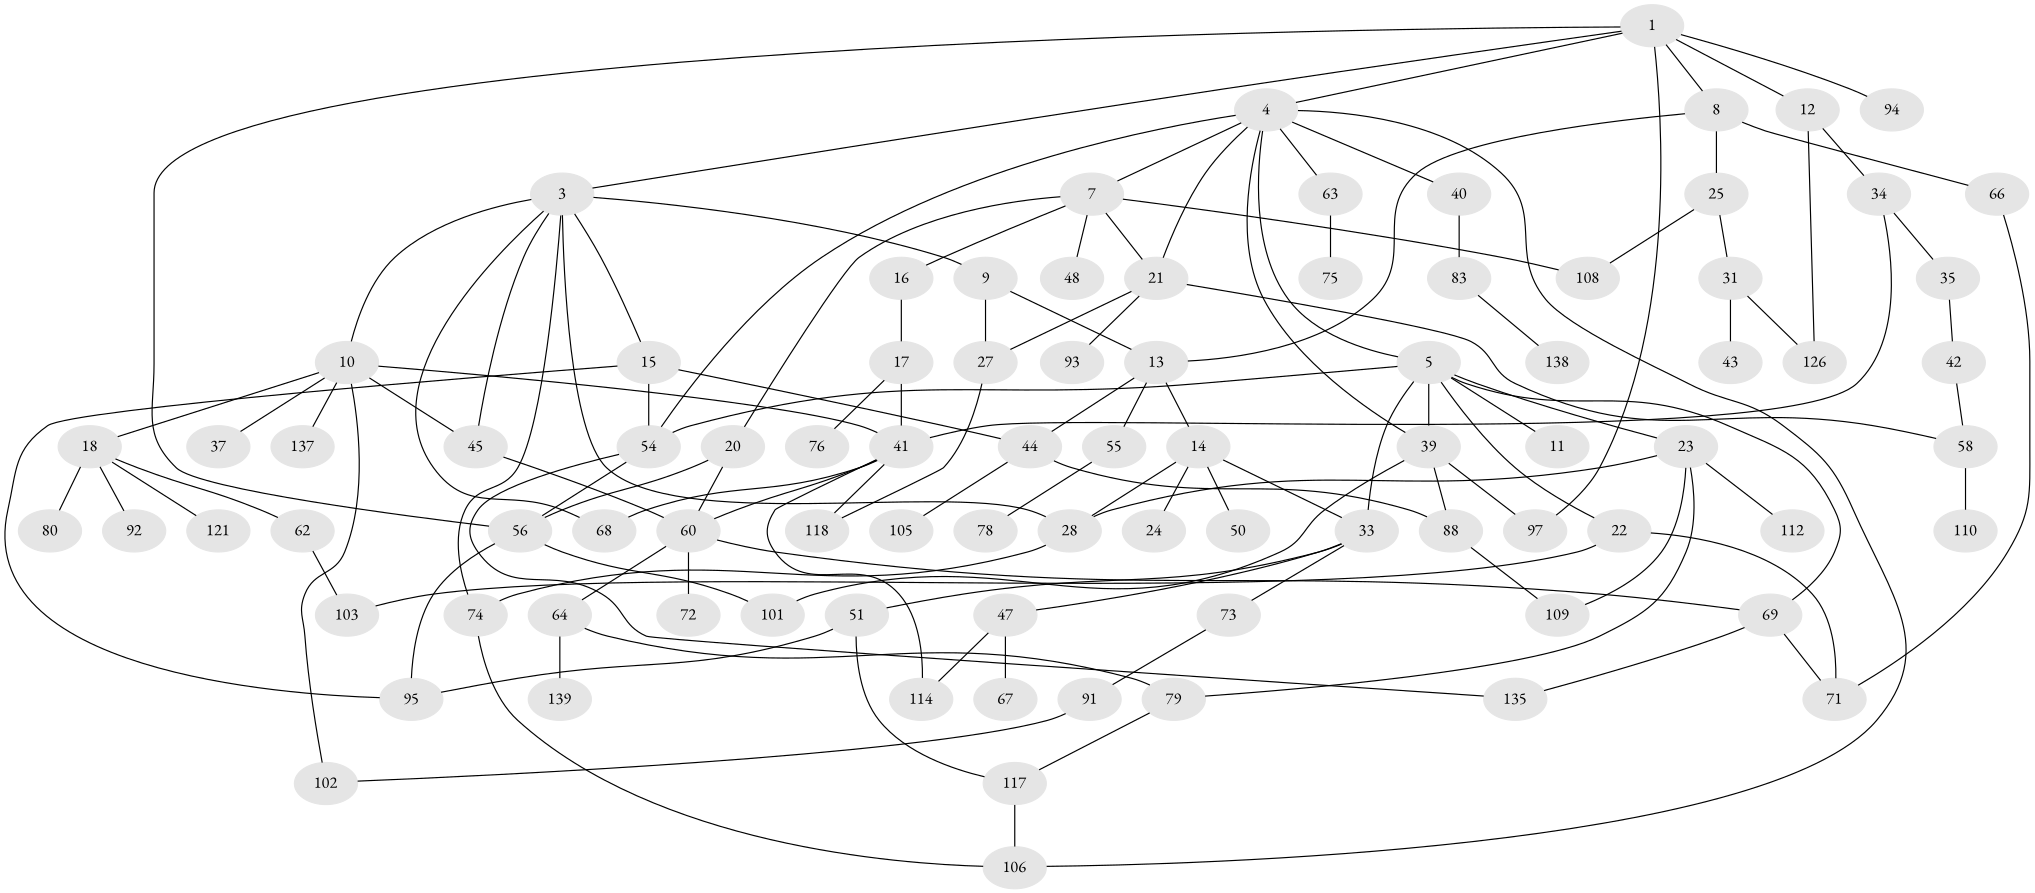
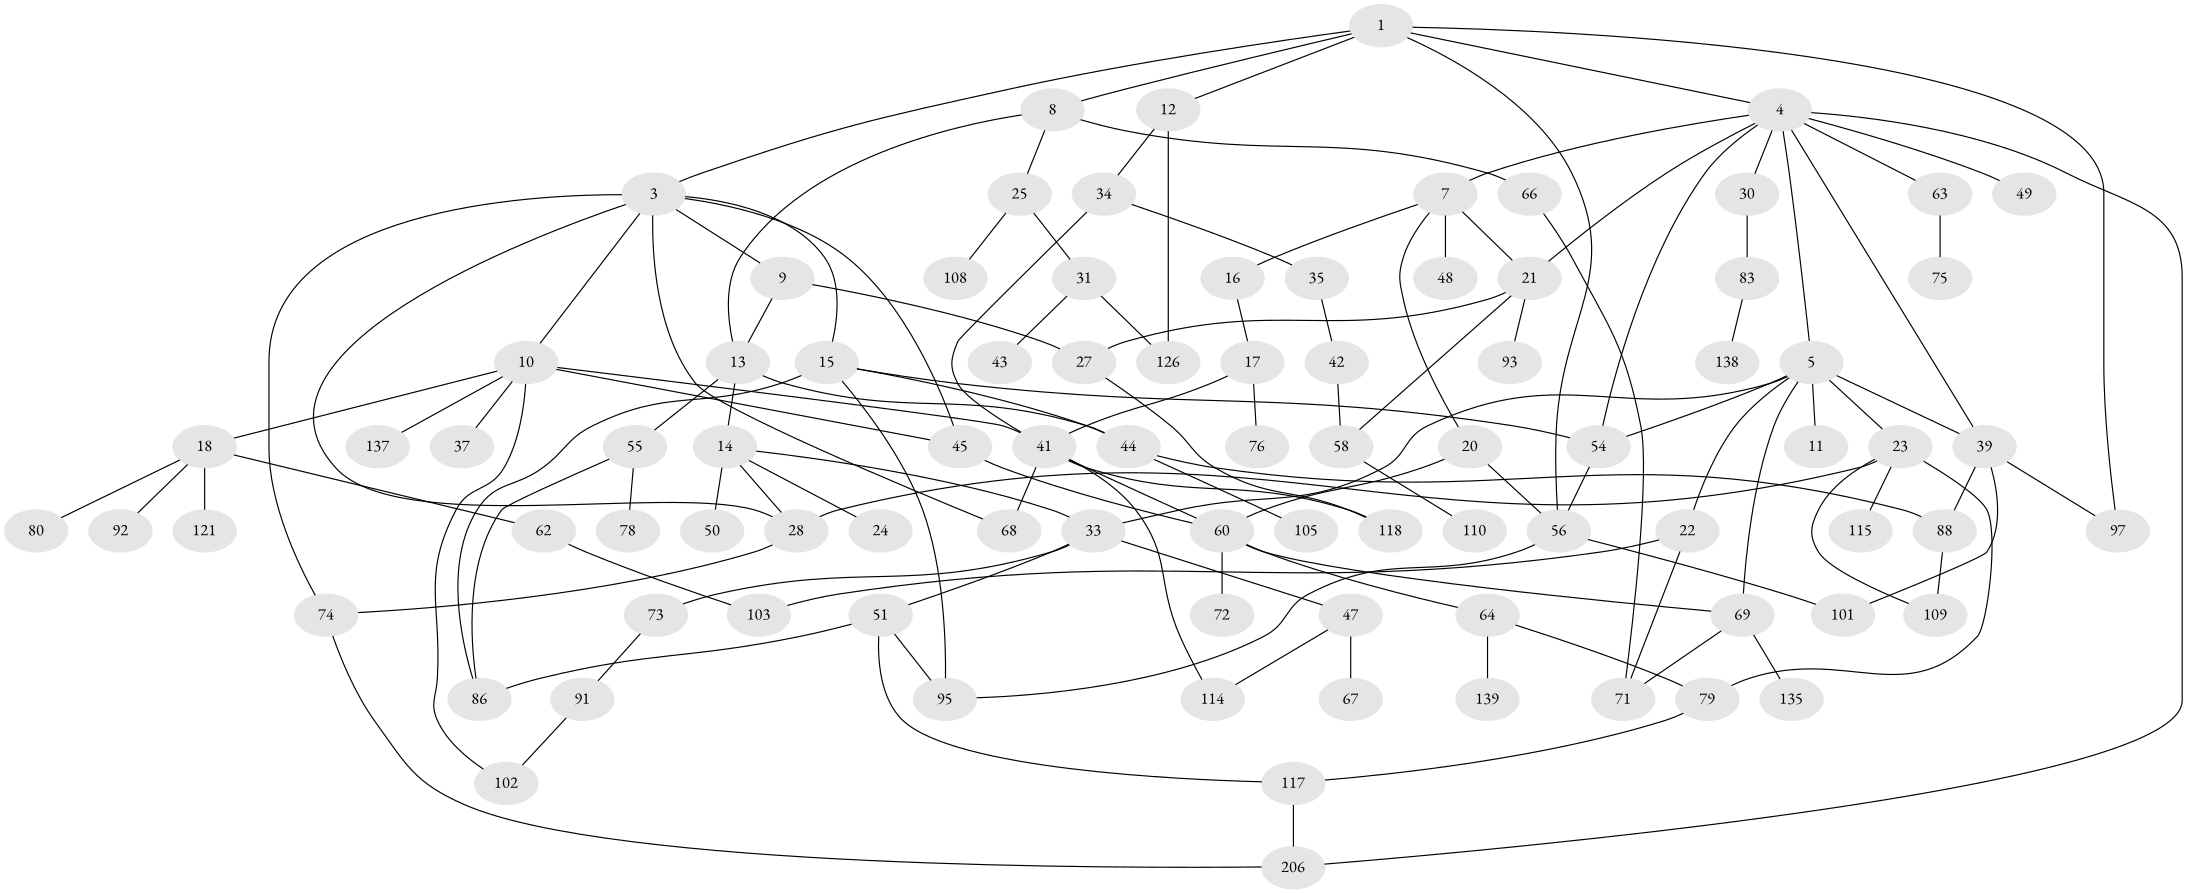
node "94": removed
node "40": label "40" -> "30"
node "49": added
edge "7" -- "108": removed
node "112": label "112" -> "115"
edge "54" -- "135": removed
node "86": added
node "106": label "106" -> "206"
